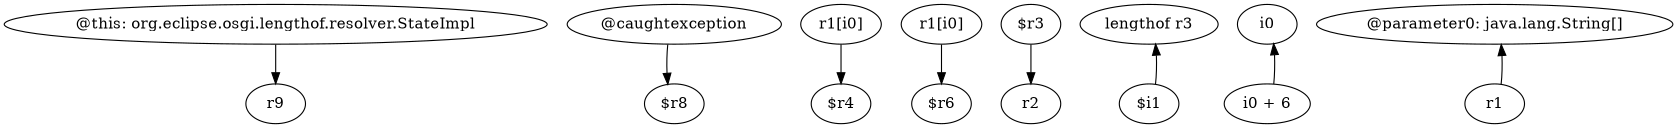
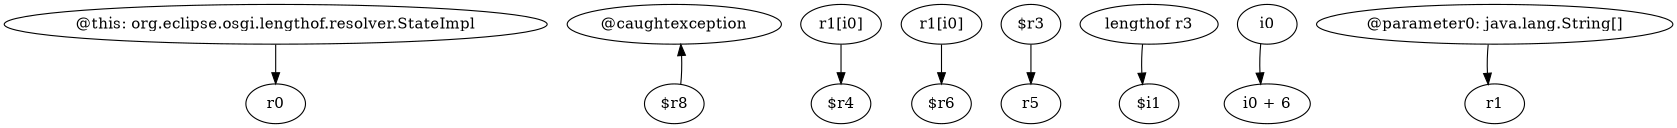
edge "@caughtexception" -> "$r8": reversed
edge "i0 + 6" -> "i0": reversed
edge "$i1" -> "lengthof r3": reversed
edge "r1" -> "@parameter0: java.lang.String[]": reversed
node "r9": label "r9" -> "r0"
node "r2": label "r2" -> "r5"
